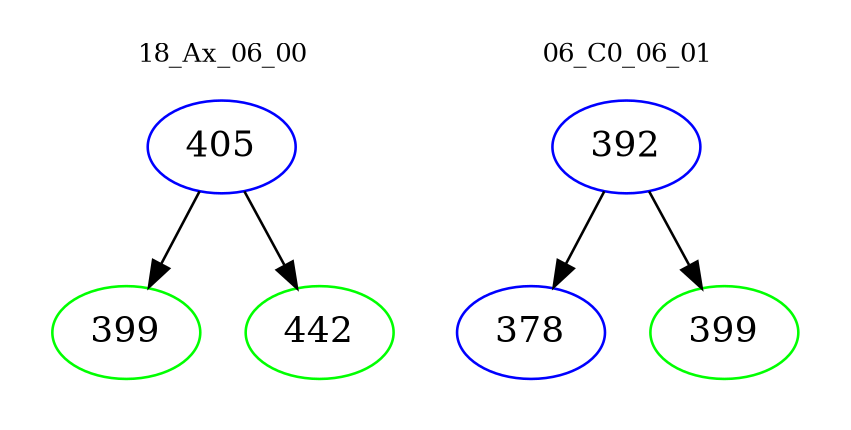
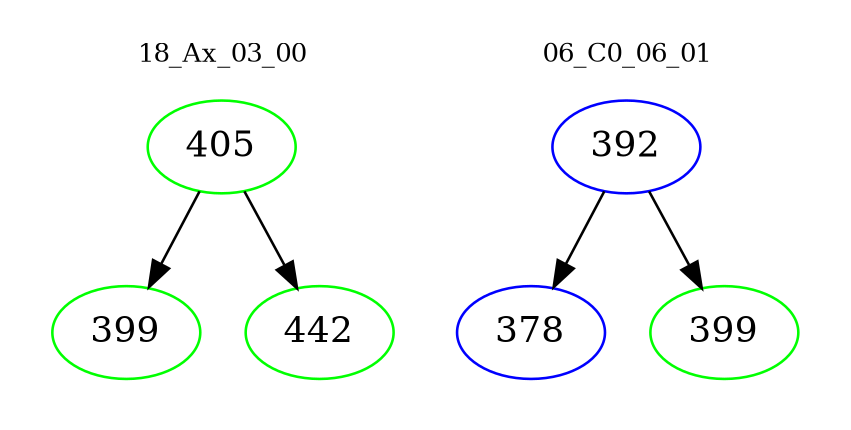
cluster "18_Ax_06_00": label "18_Ax_06_00" -> "18_Ax_03_00"
node "405": color blue -> green
